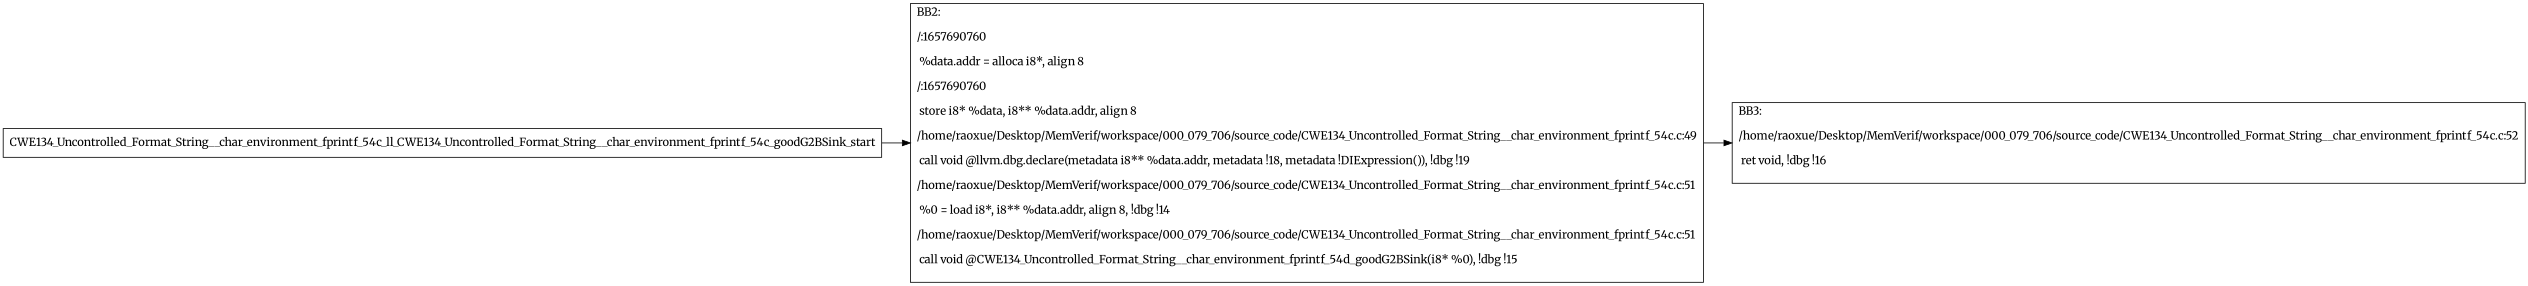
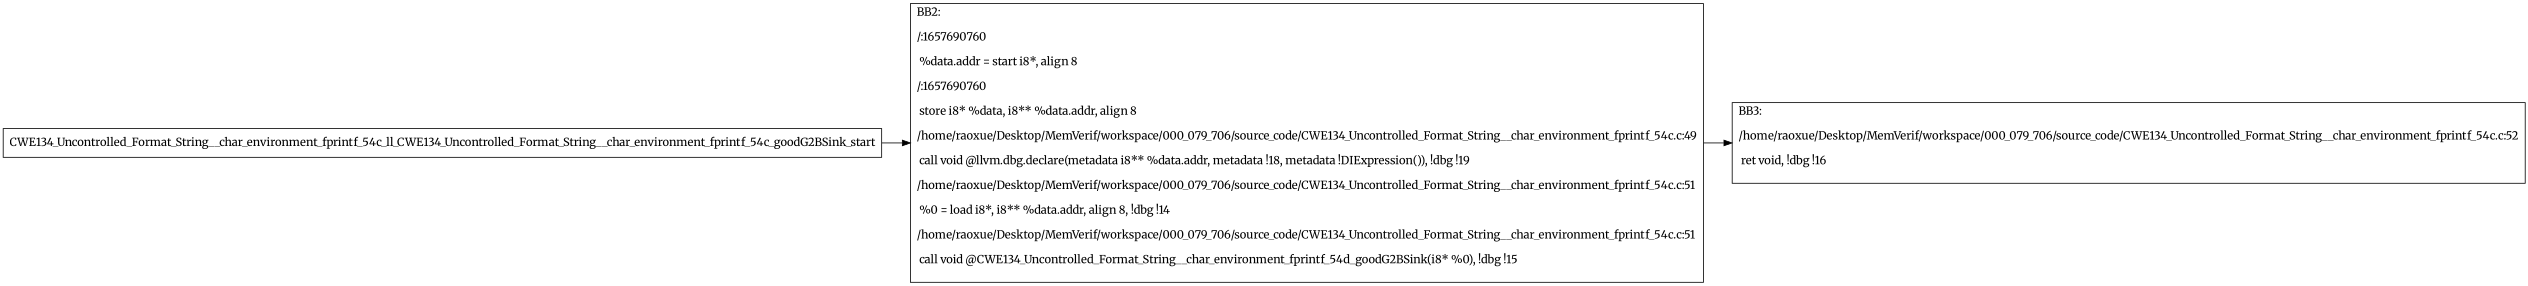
node "BB2:": text "%data.addr = alloca i8*, align 8" -> "%data.addr = start i8*, align 8"
